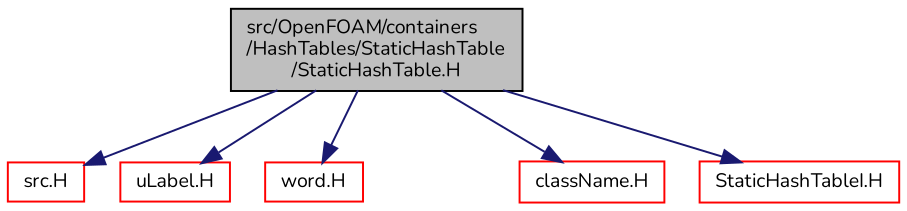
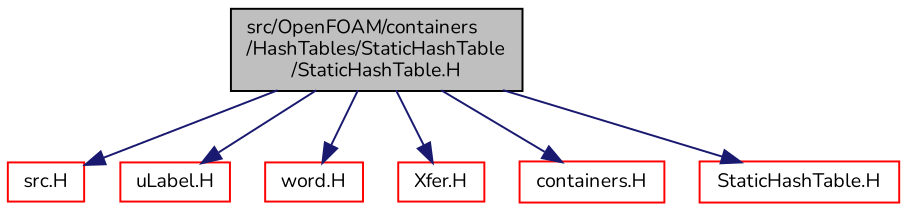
node "Xfer.H": added
node "className.H": label "className.H" -> "containers.H"
node "StaticHashTableI.H": label "StaticHashTableI.H" -> "StaticHashTable.H"
